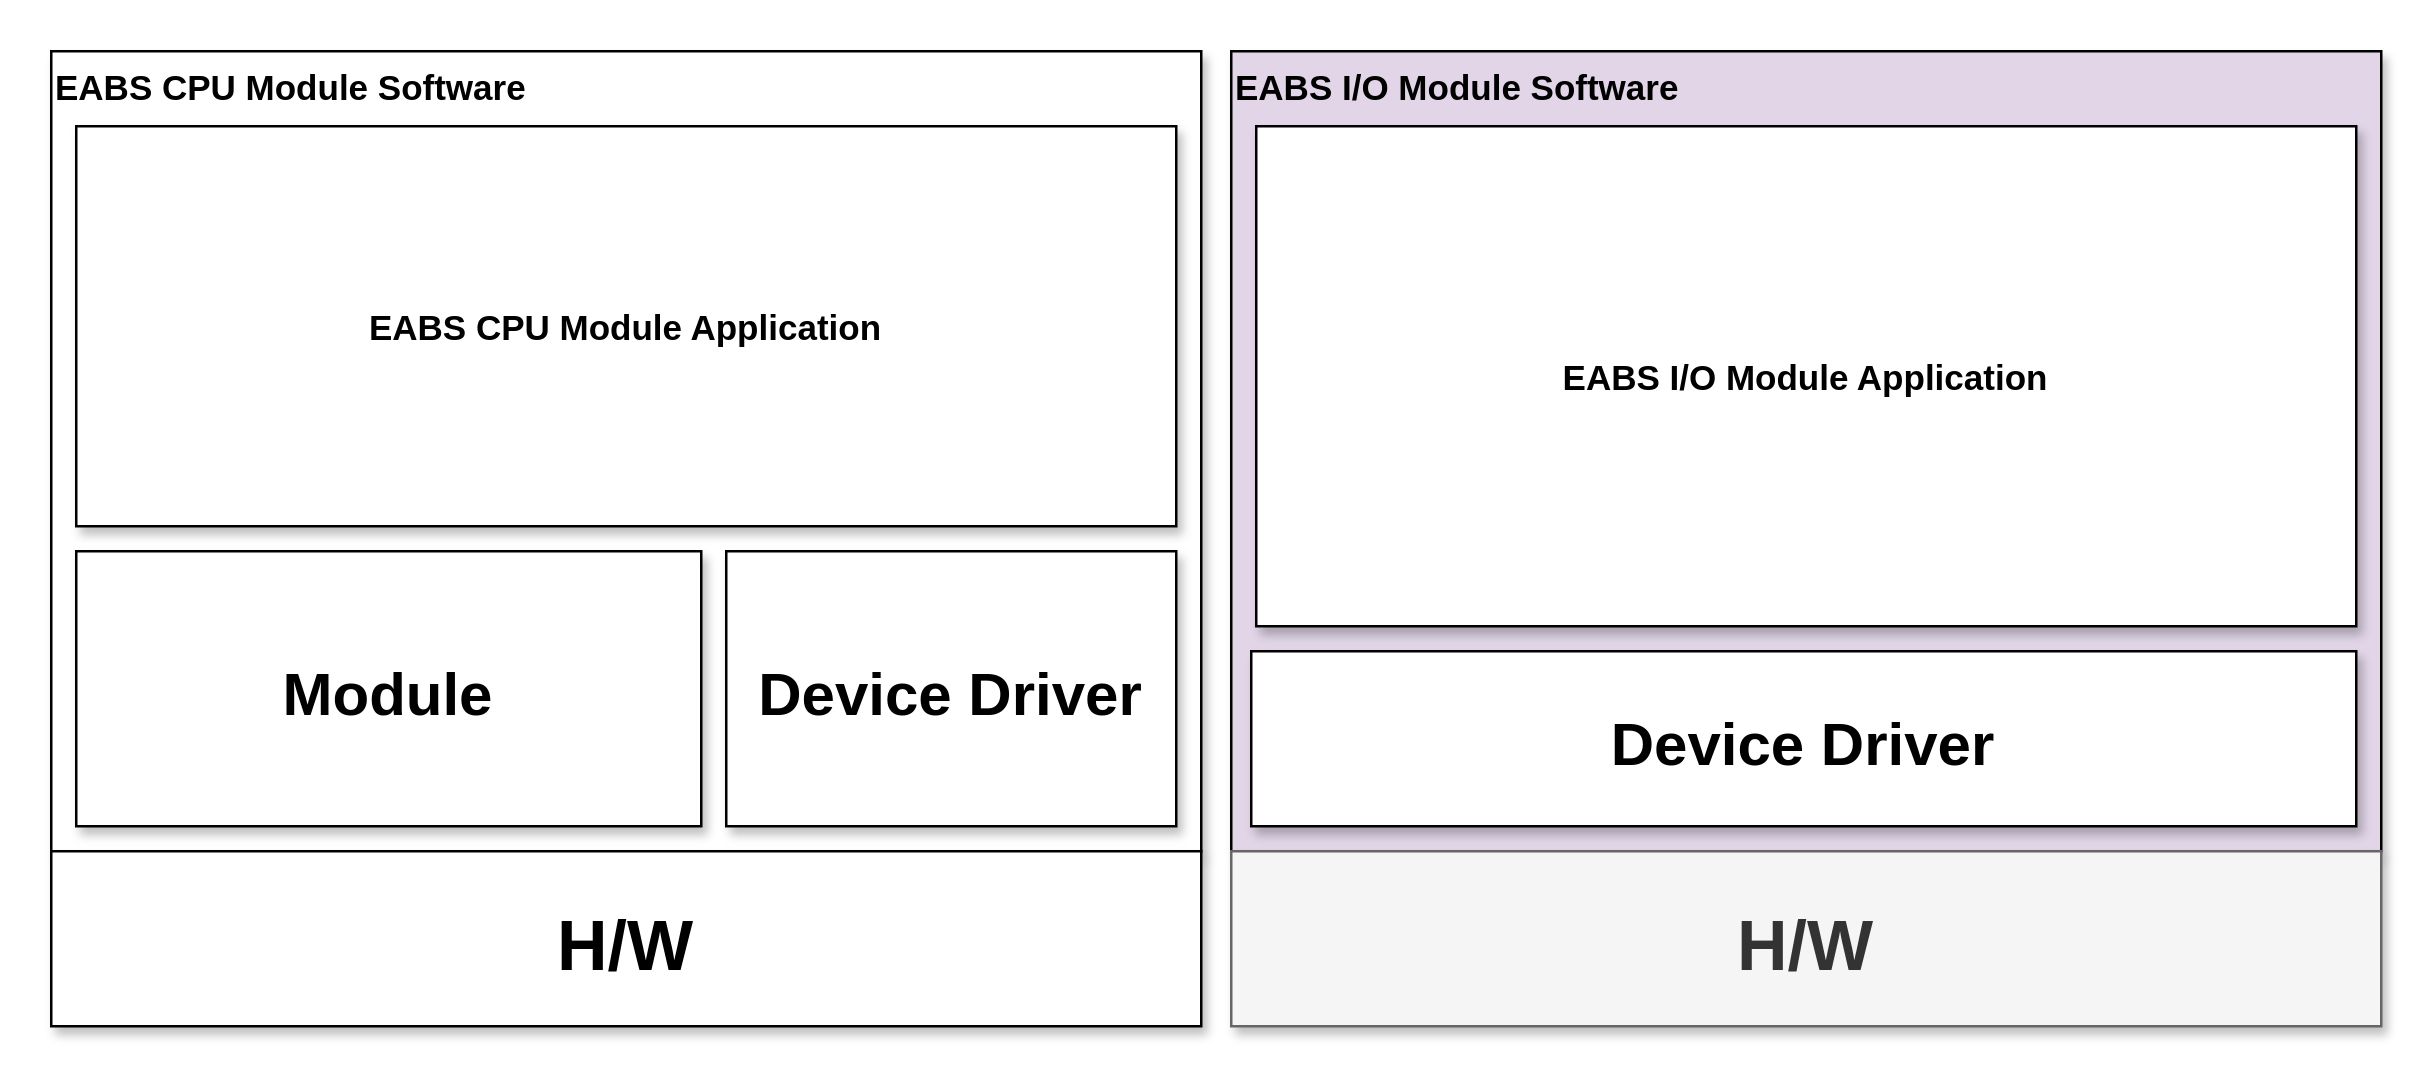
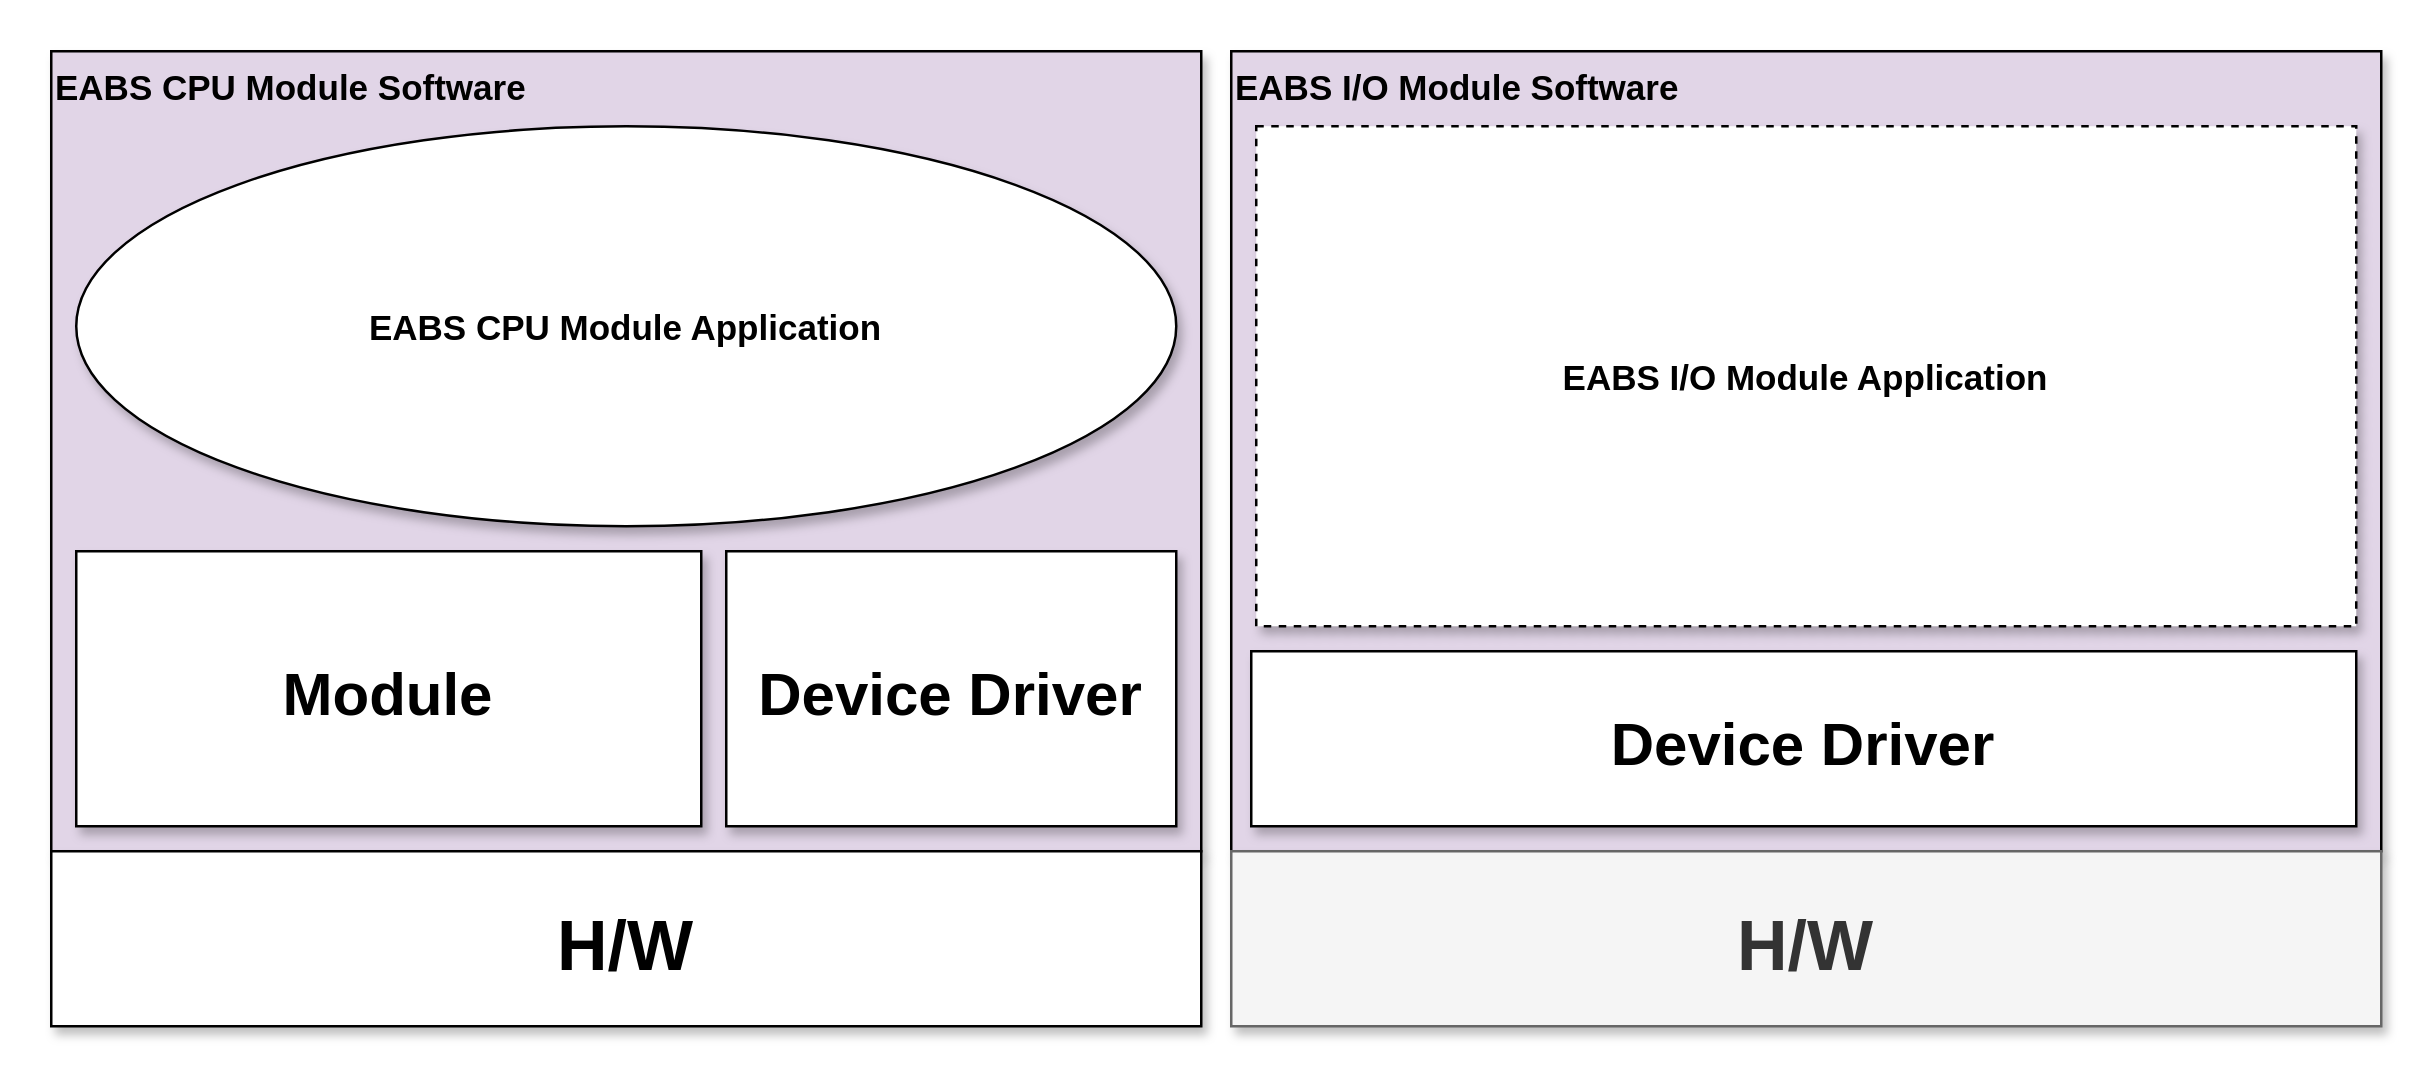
node "EABS CPU Module Software": fillcolor #ffffff -> #e1d5e7
node "EABS CPU Module Application": shape rectangle -> ellipse
node "EABS I/O Module Application": style solid -> dashed
